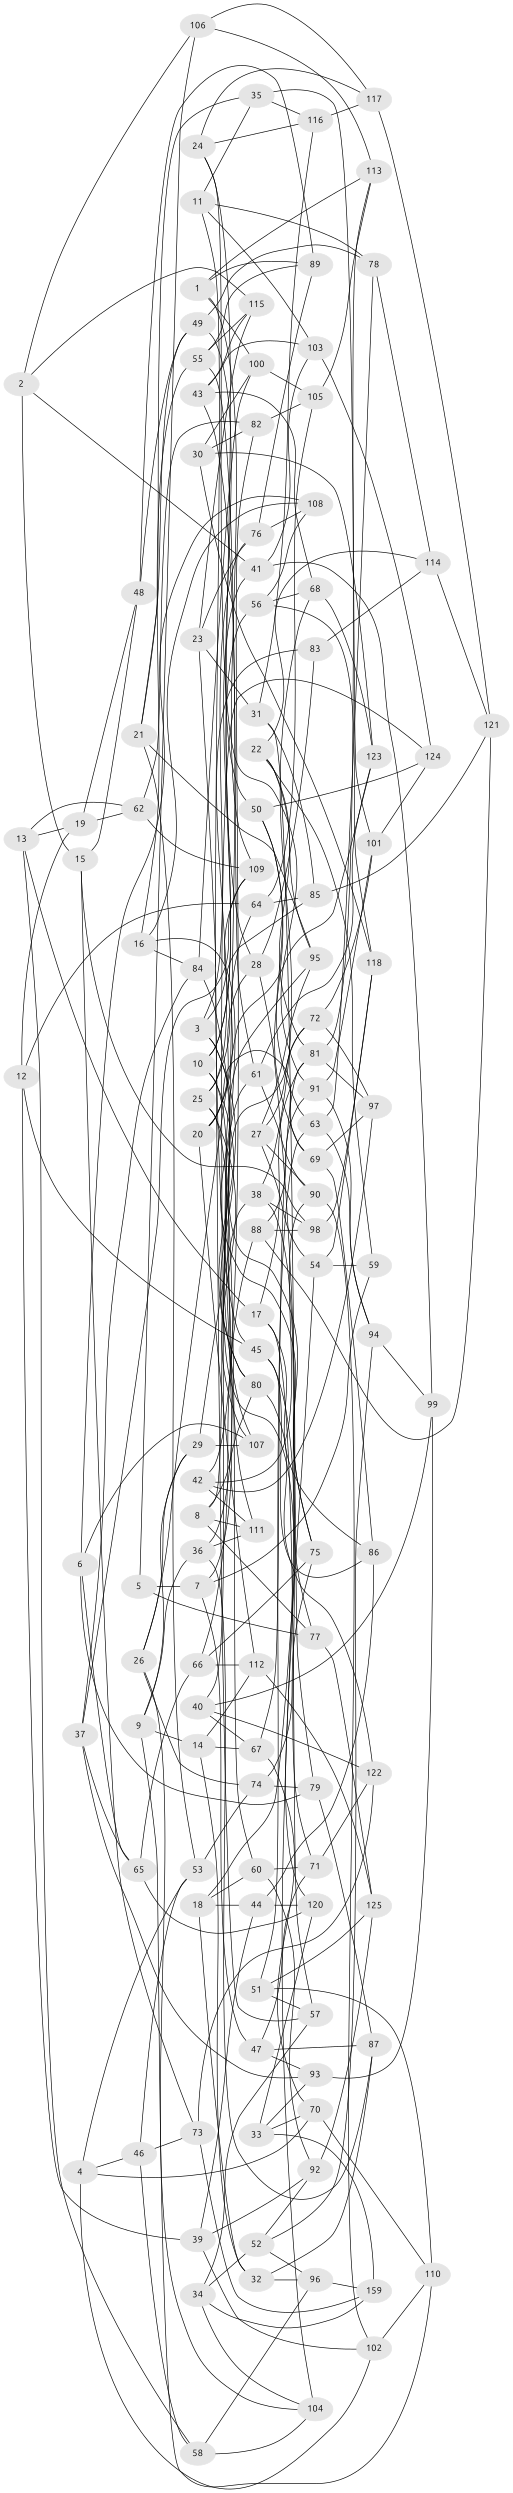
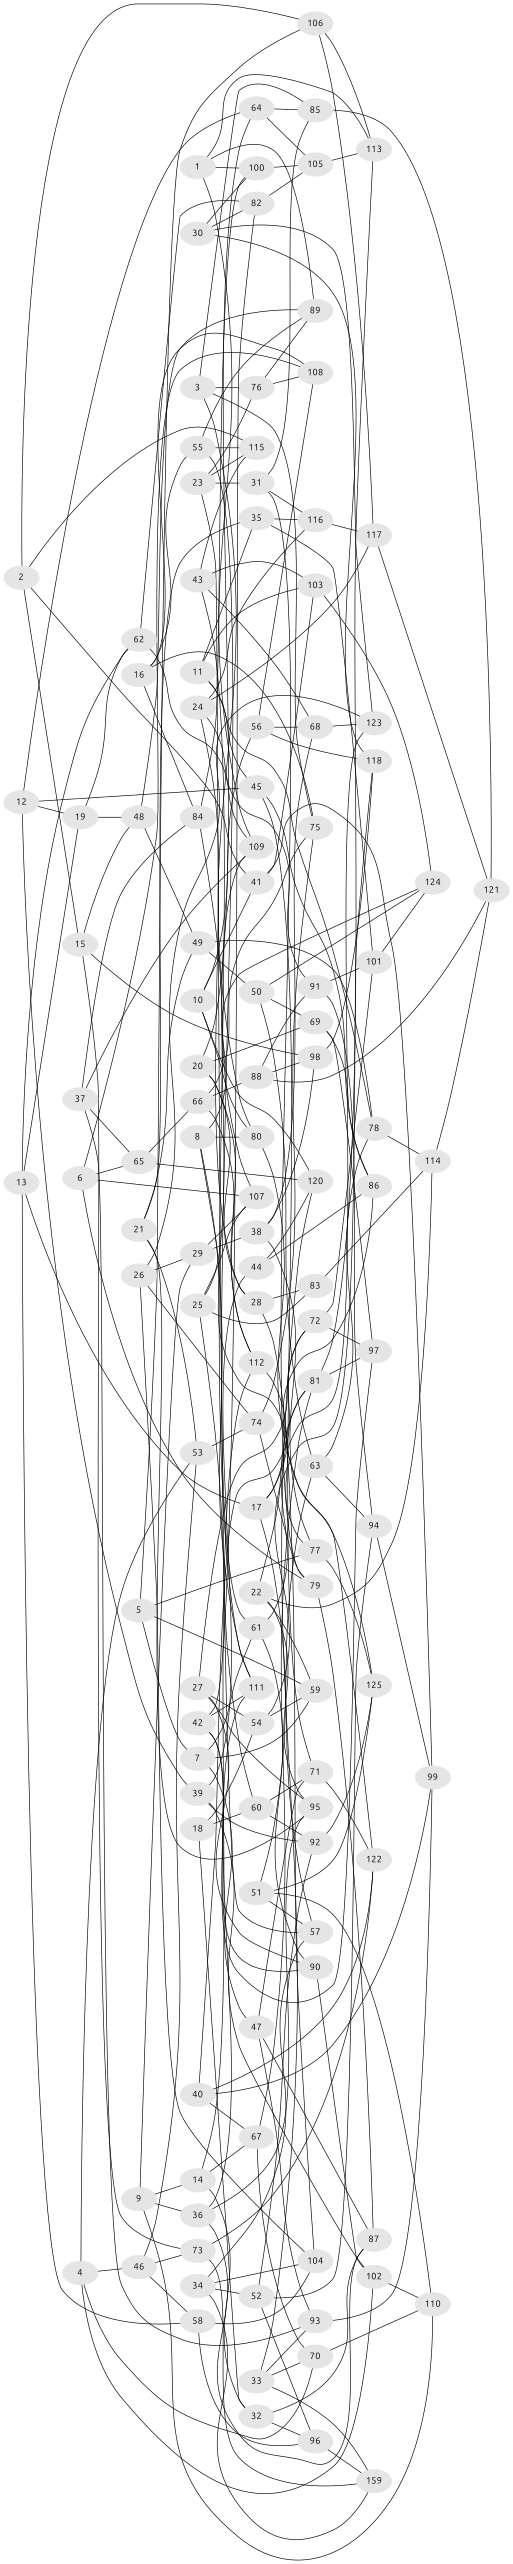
edge "5" -- "59": added
edge "18" -- "44": removed
